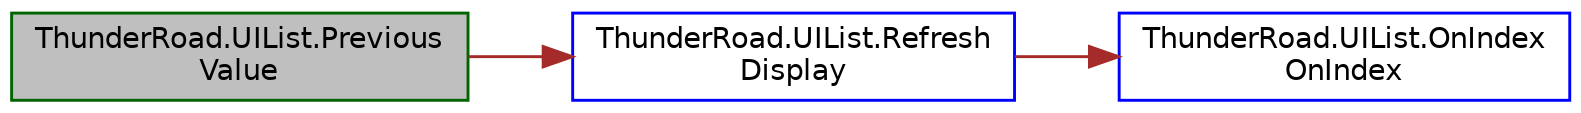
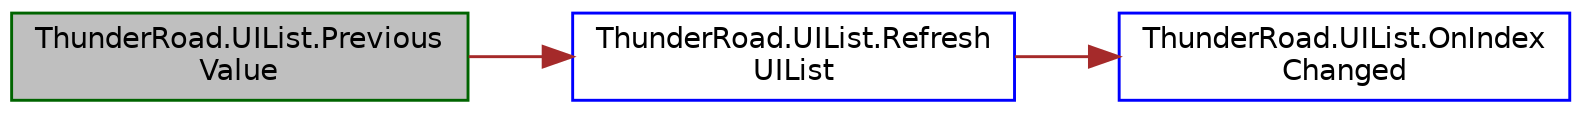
node "ThunderRoad.UIList.Refresh Display": label "ThunderRoad.UIList.Refresh Display" -> "ThunderRoad.UIList.Refresh UIList"
node "ThunderRoad.UIList.OnIndex OnIndex": label "ThunderRoad.UIList.OnIndex OnIndex" -> "ThunderRoad.UIList.OnIndex Changed"
